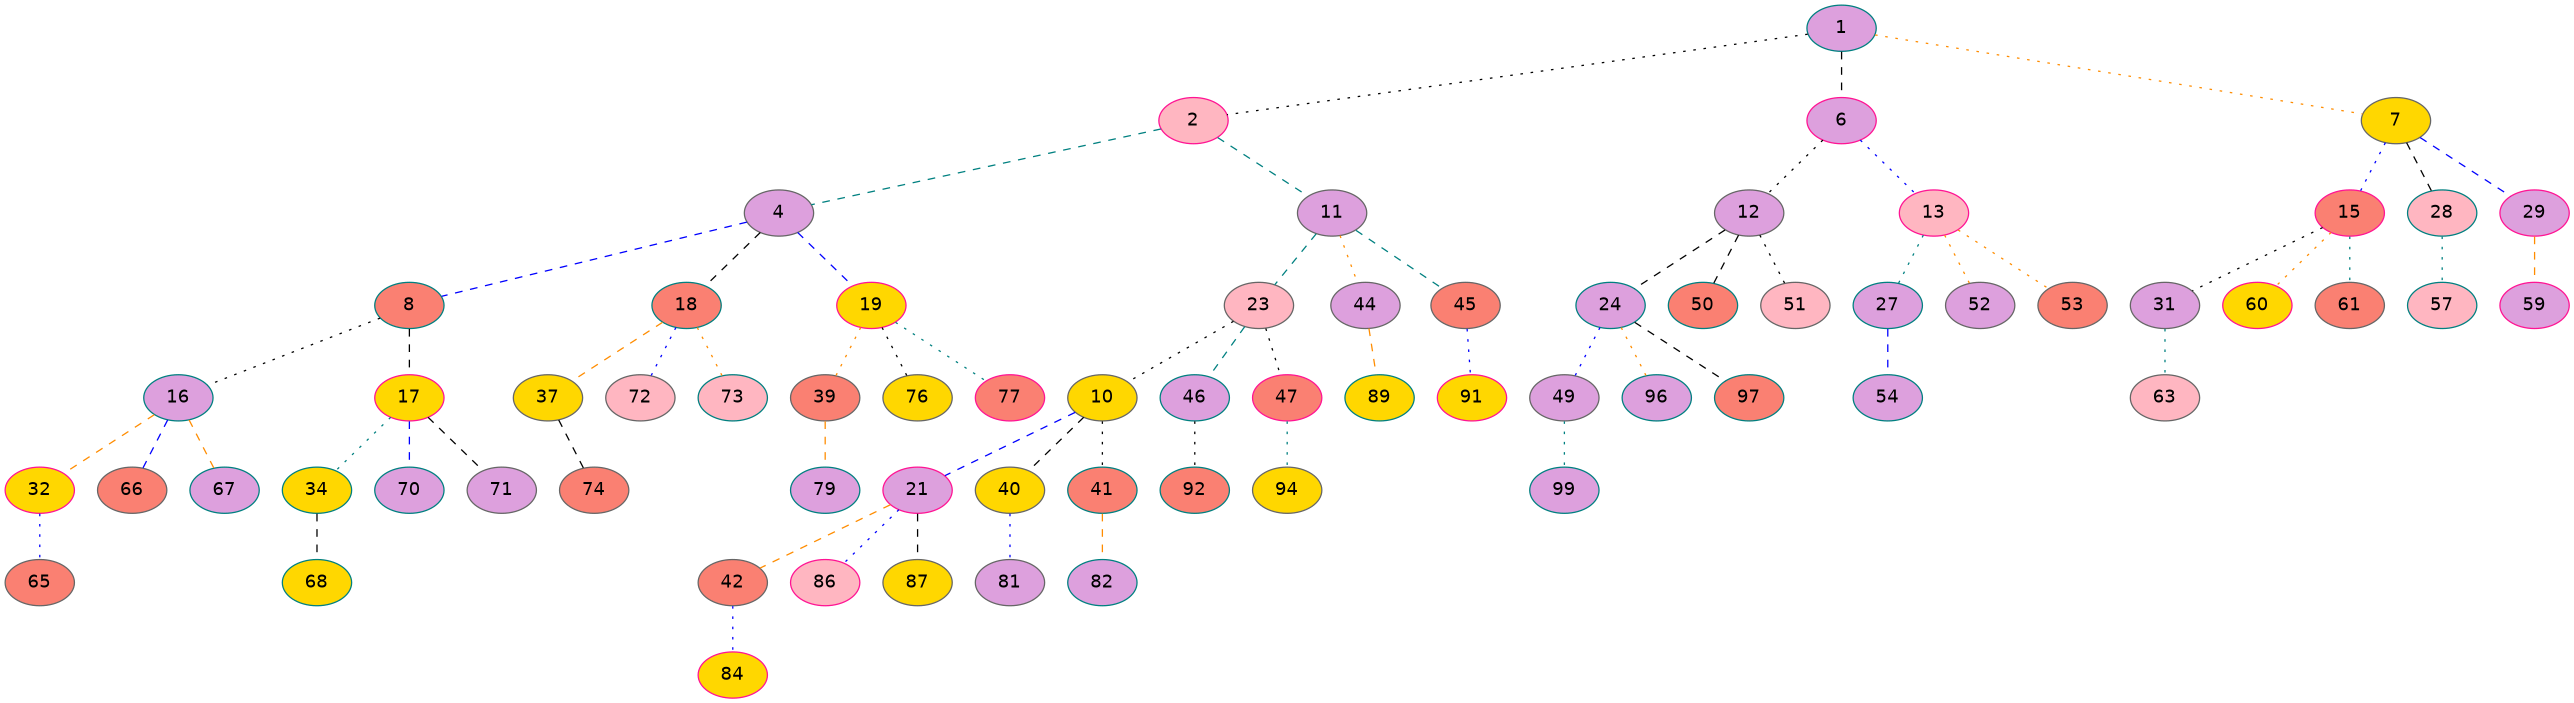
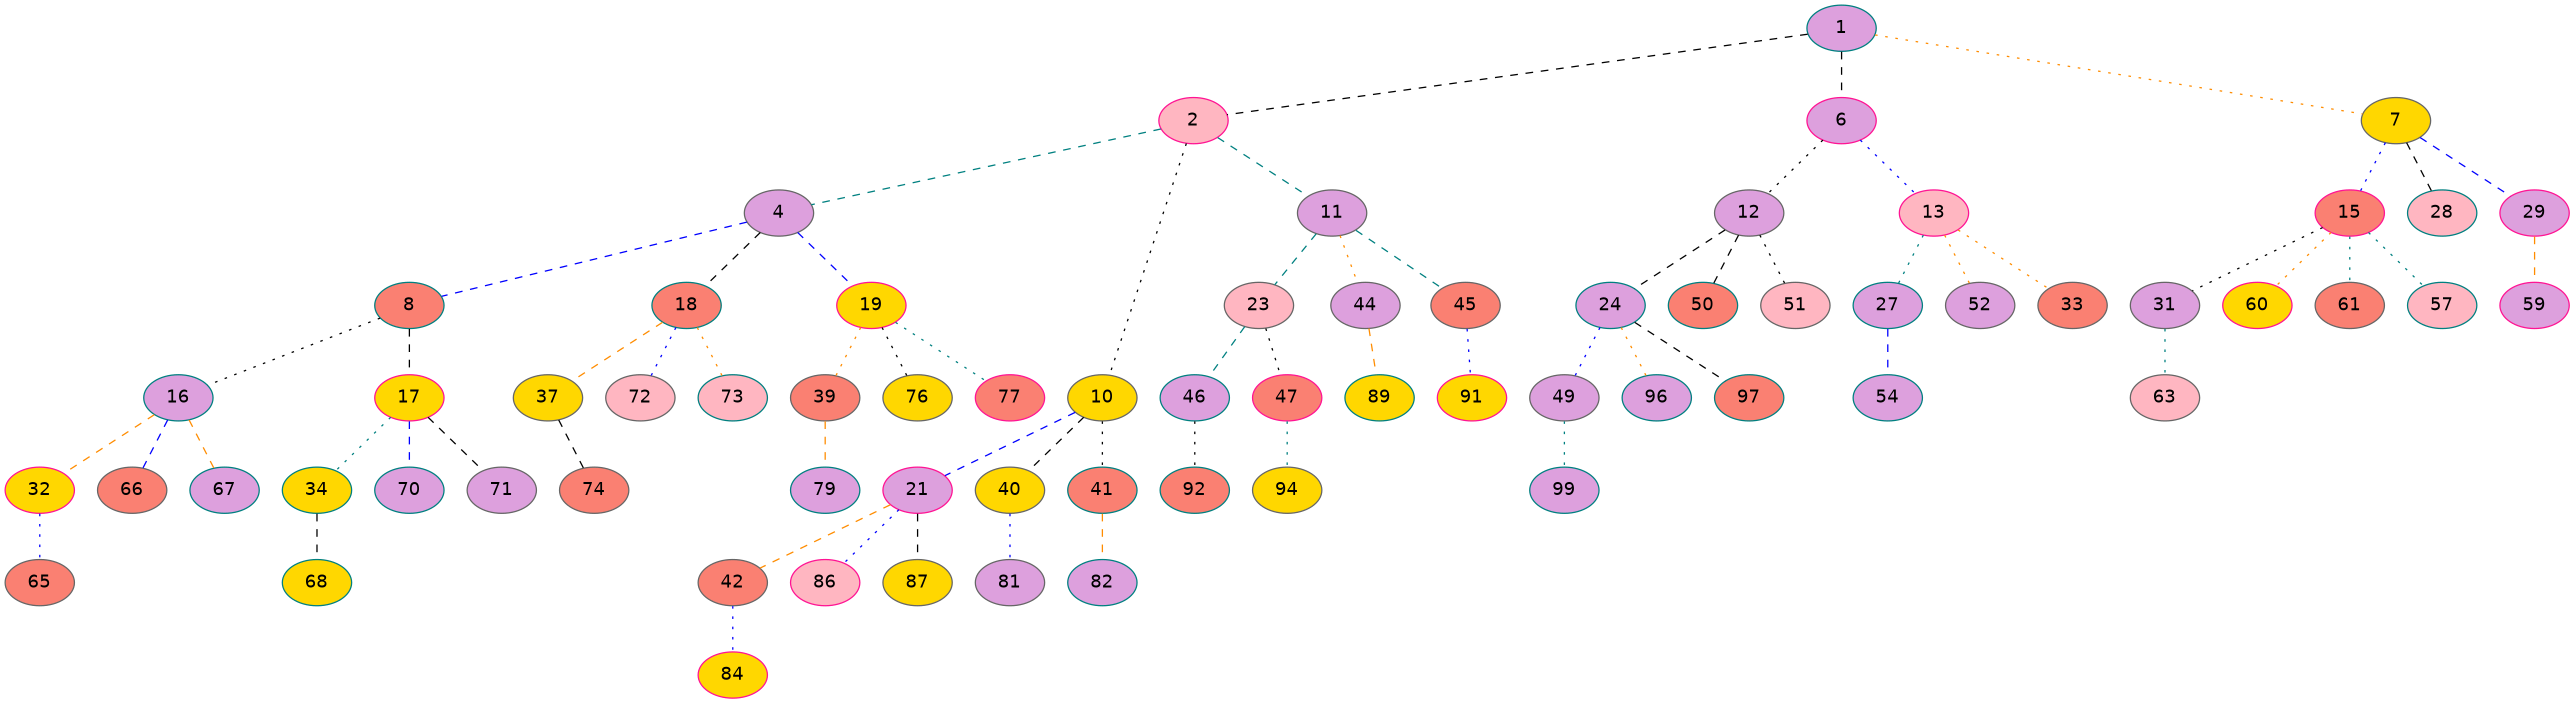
edge "1" -- "2": style dotted -> dashed
edge "28" -- "57": now "15" -- "57"
node "53": label "53" -> "33"
edge "23" -- "10": now "2" -- "10"
